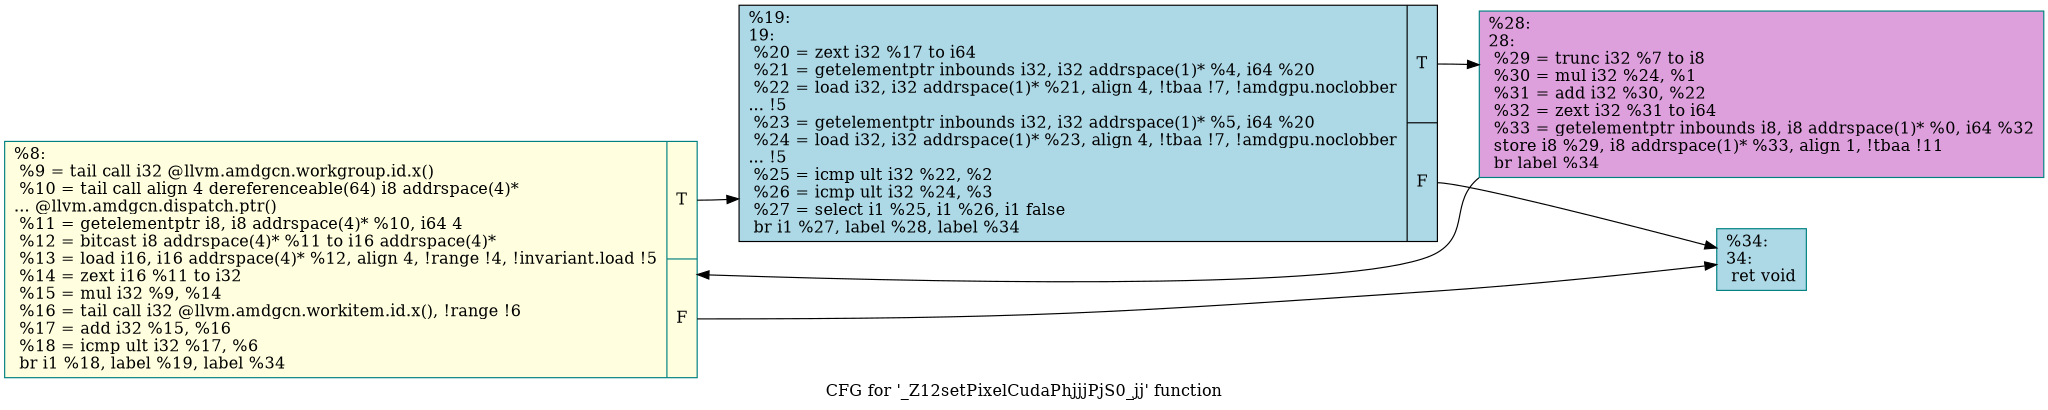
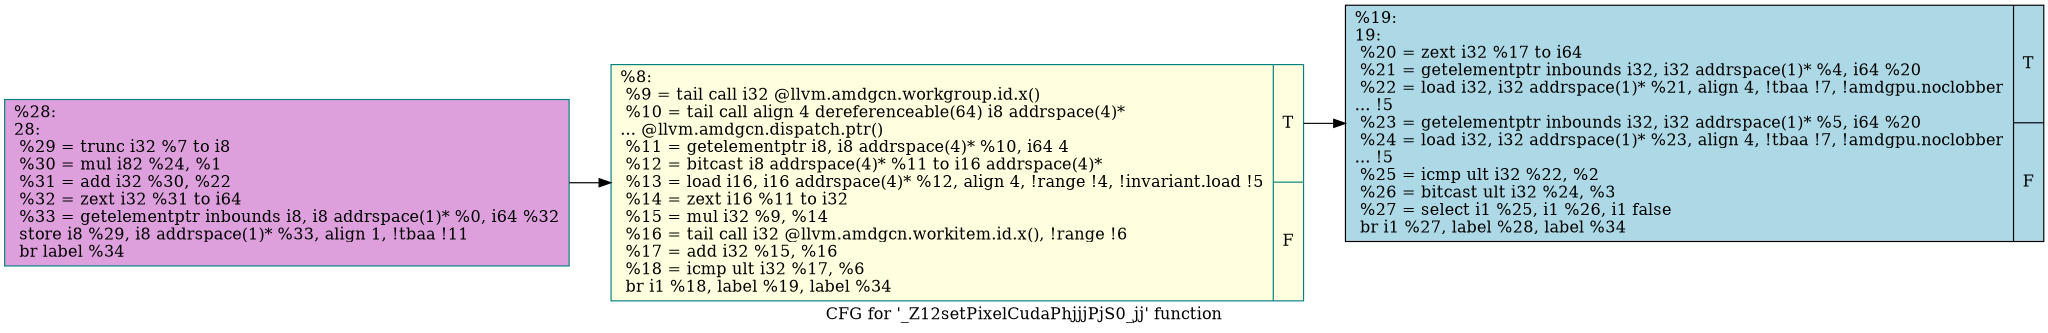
edge "%19:" -> "%28:": removed
node "%28:": text "%30 = mul i32 %24, %1" -> "%30 = mul i82 %24, %1"
node "%19:": text "%26 = icmp ult i32 %24, %3" -> "%26 = bitcast ult i32 %24, %3"
node "%34:": removed
